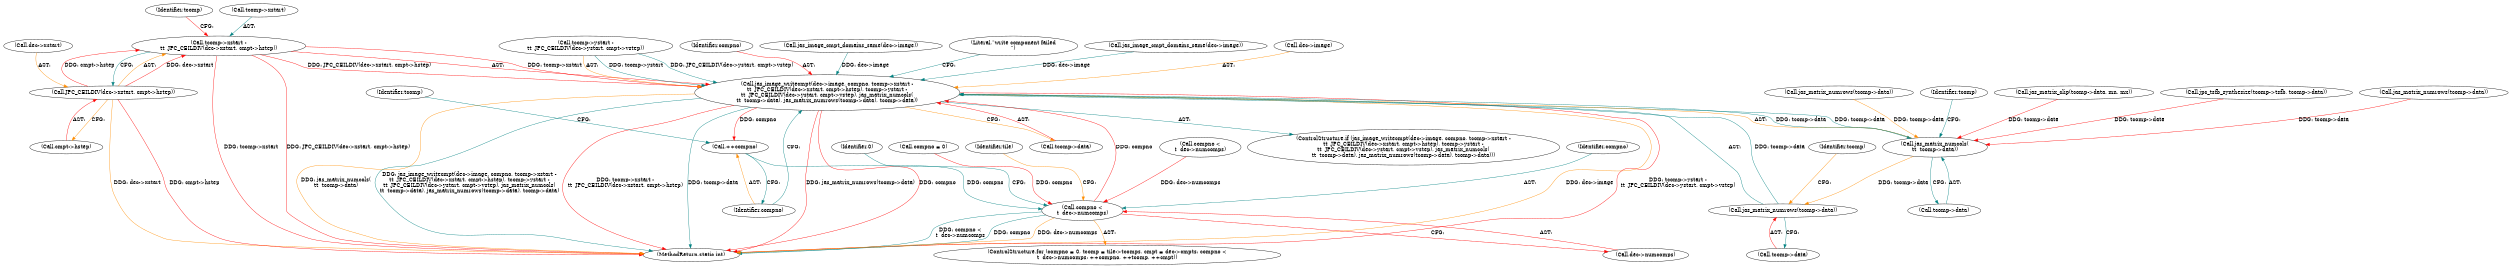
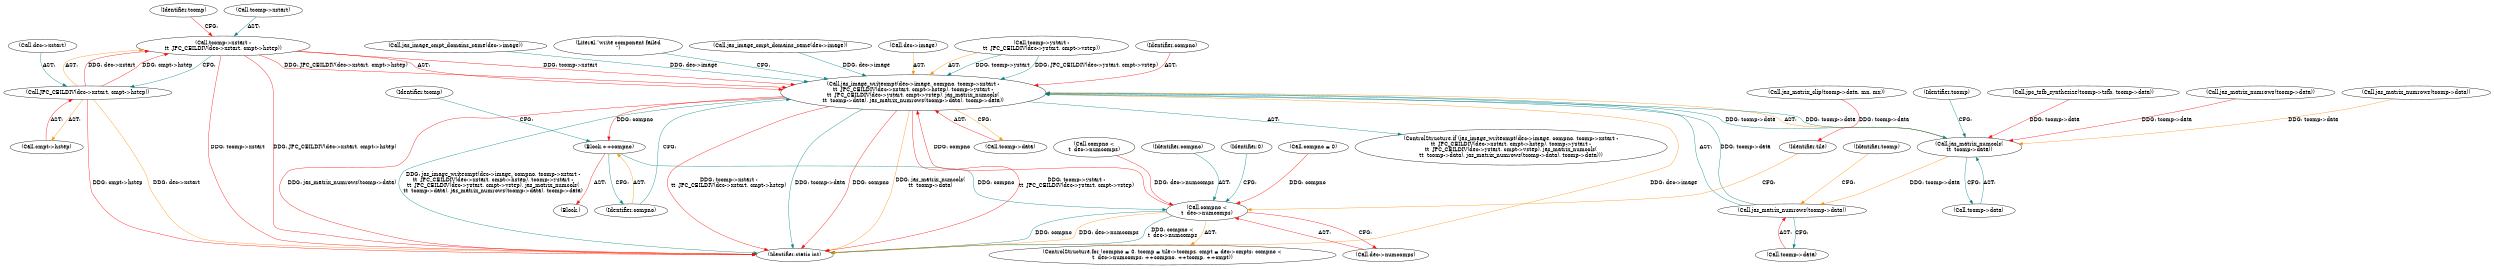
edge "(Call,dec->xstart)" -> "(Call,JPC_CEILDIV(dec->xstart, cmpt->hstep))": color darkorange -> teal
edge "(Call,jas_matrix_clip(tcomp->data, mn, mx))" -> "(Call,jas_matrix_numcols( tt  tcomp->data))": now "(Call,jas_matrix_clip(tcomp->data, mn, mx))" -> "(Identifier,tile)"
edge "(Call,JPC_CEILDIV(dec->xstart, cmpt->hstep))" -> "(Call,cmpt->hstep)": label "CFG: " -> "AST: "
node "(Call,++compno)": label "(Call,++compno)" -> "(Block,++compno)"
node "(Block,)": added
node "(MethodReturn,static int)": label "(MethodReturn,static int)" -> "(Identifier,static int)"
